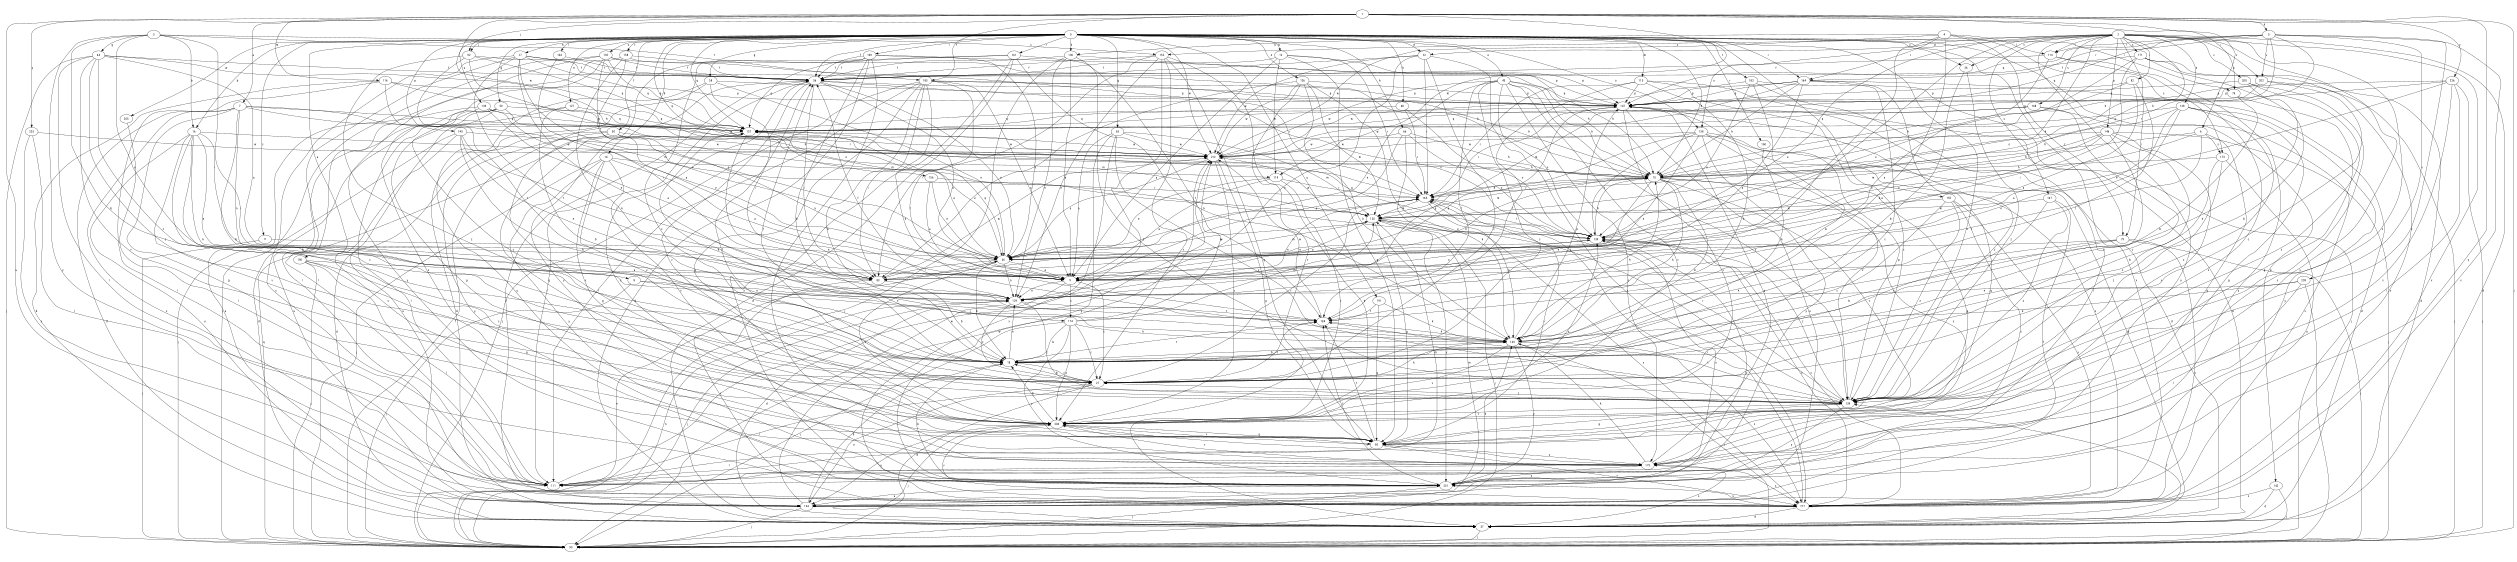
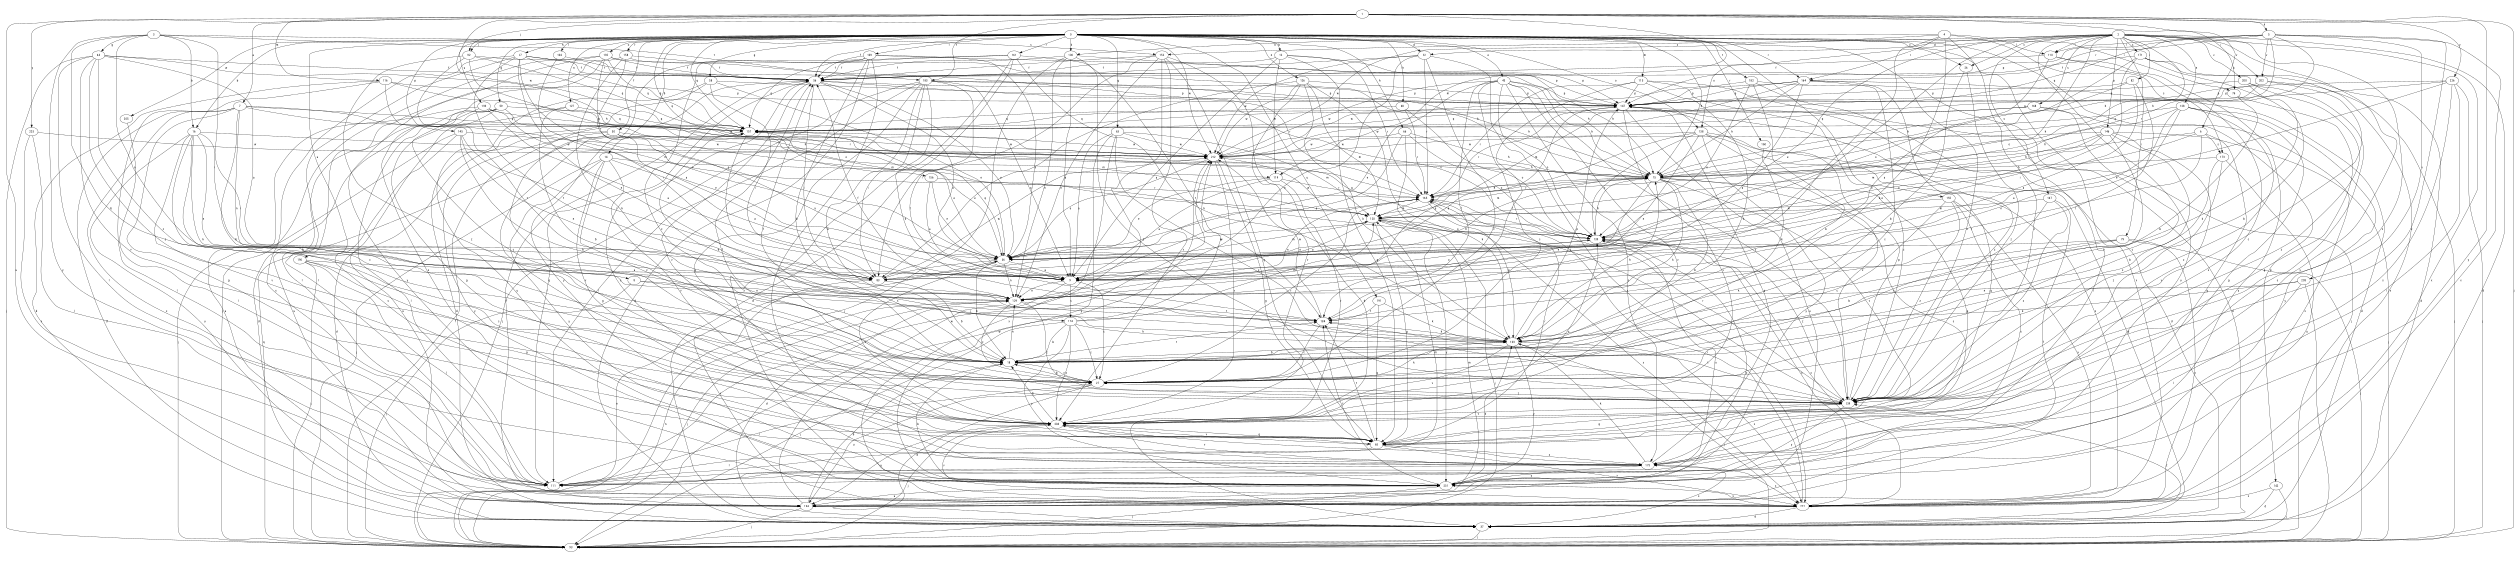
edge "4" -> "79": now "4" -> "239"
node "21": removed
edge "27" -> "184": reversed
